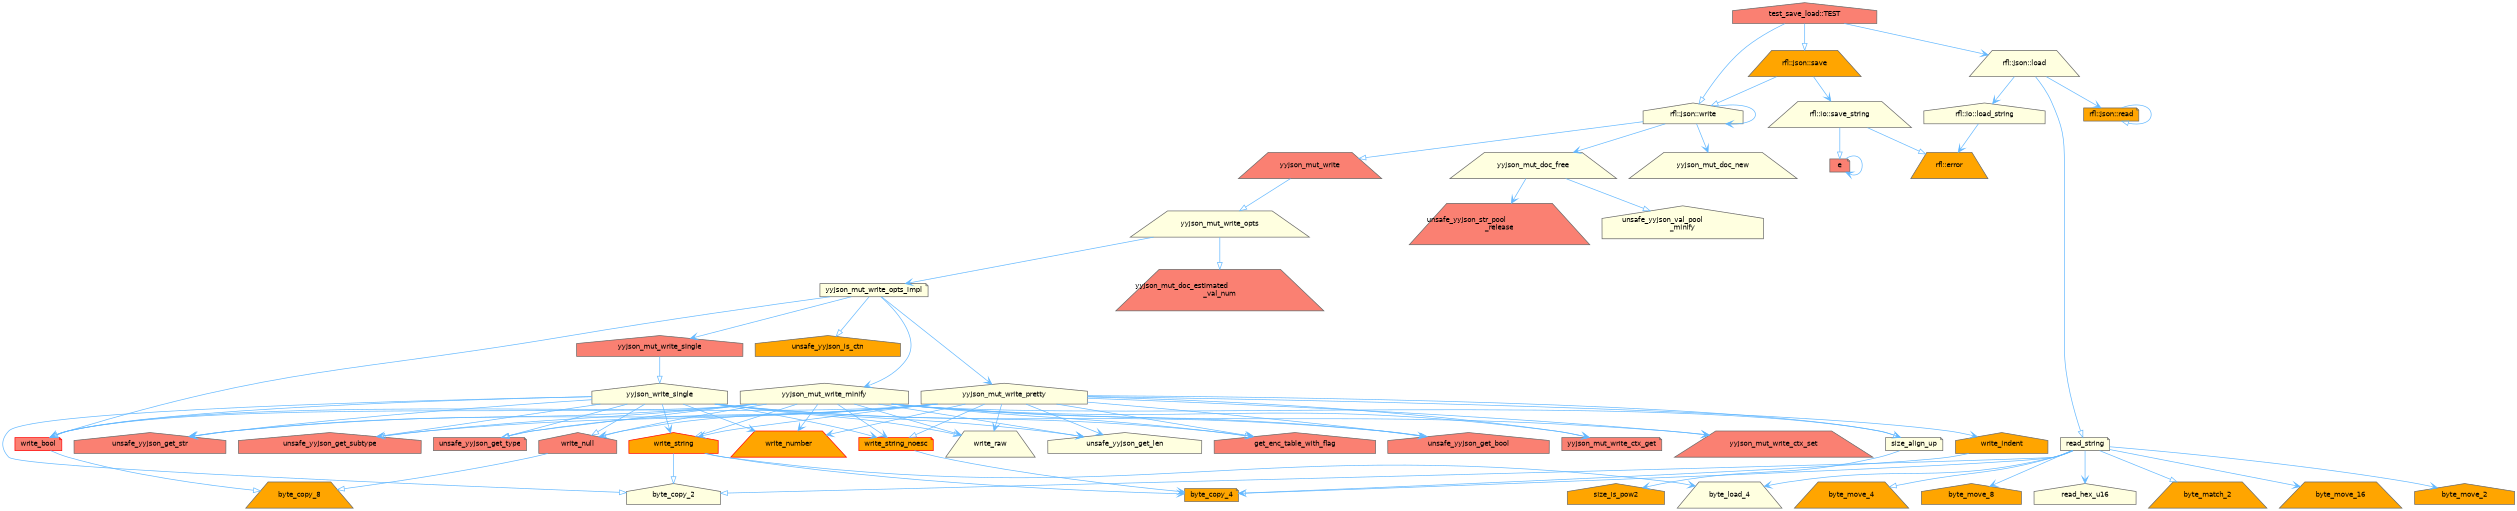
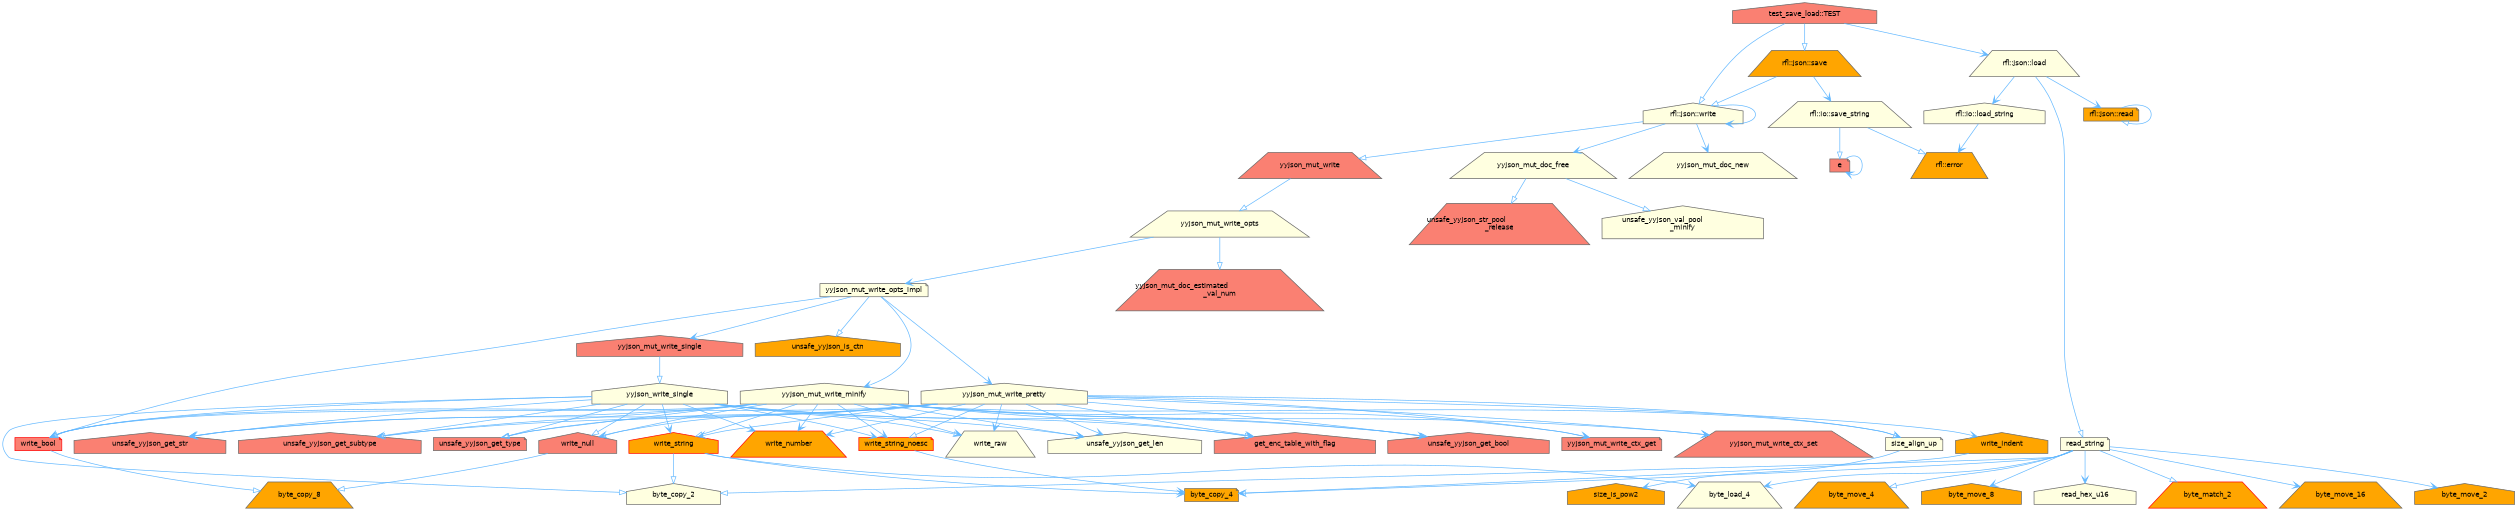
edge "yyjson_mut_doc_free" -> "unsafe_yyjson_str_pool _release": arrowhead vee -> onormal
node "byte_match_2": color grey40 -> red
